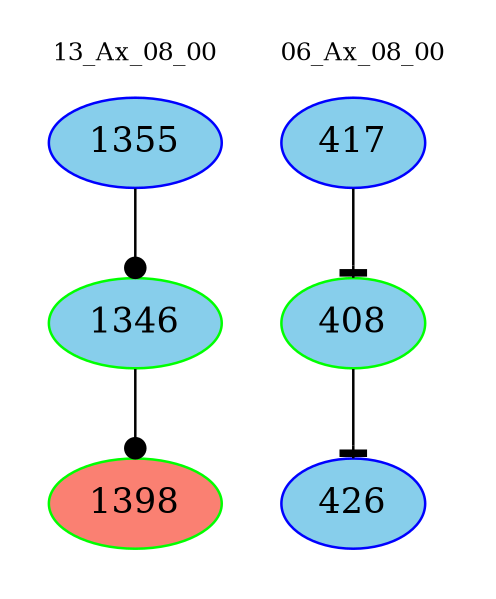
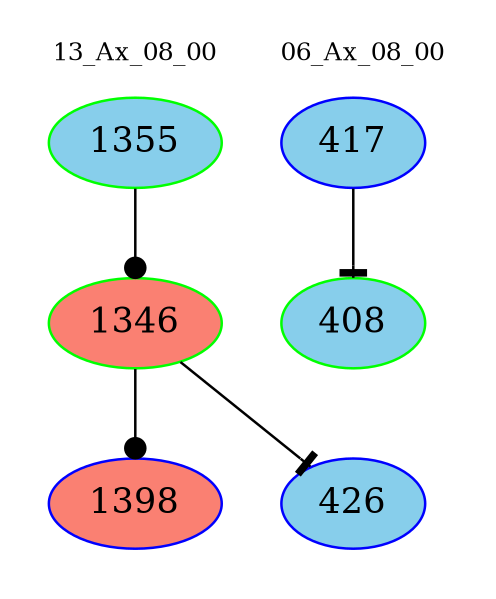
node "1355": color blue -> green
node "1346": fillcolor skyblue -> salmon
edge "408" -> "426": now "1346" -> "426"
node "1398": color green -> blue
